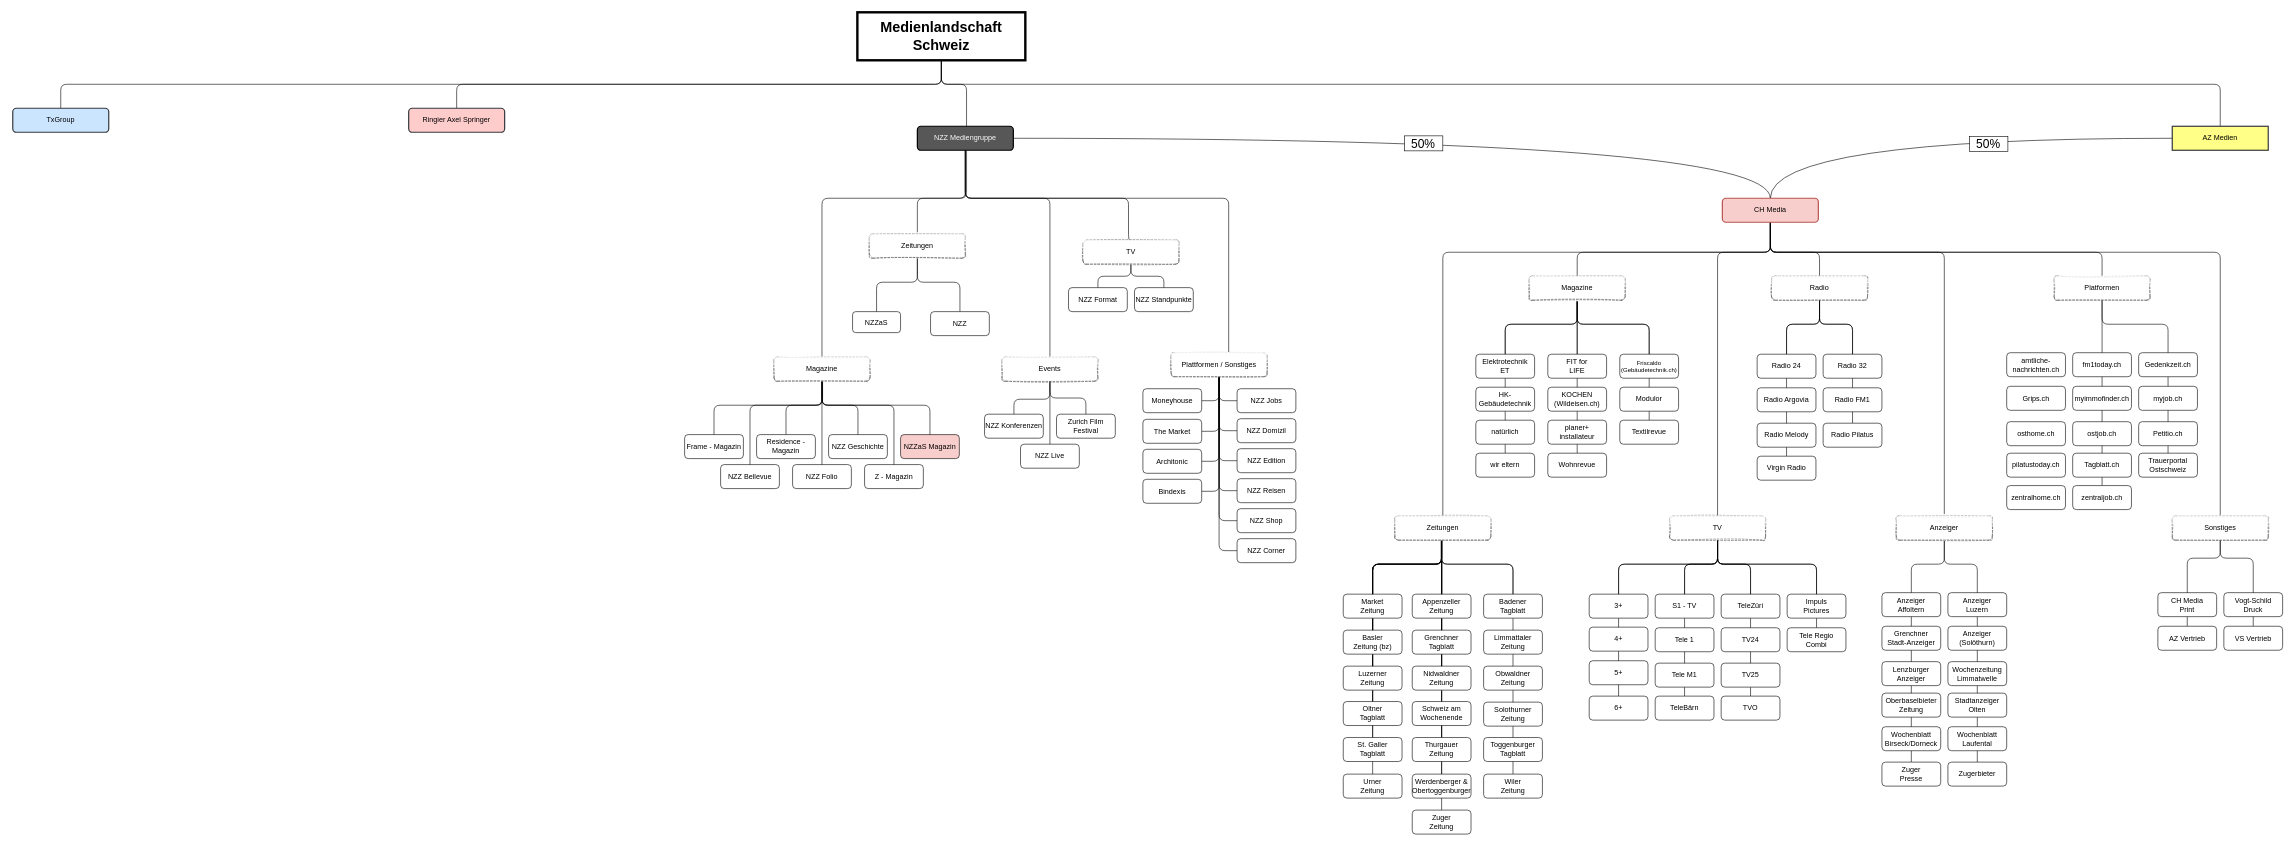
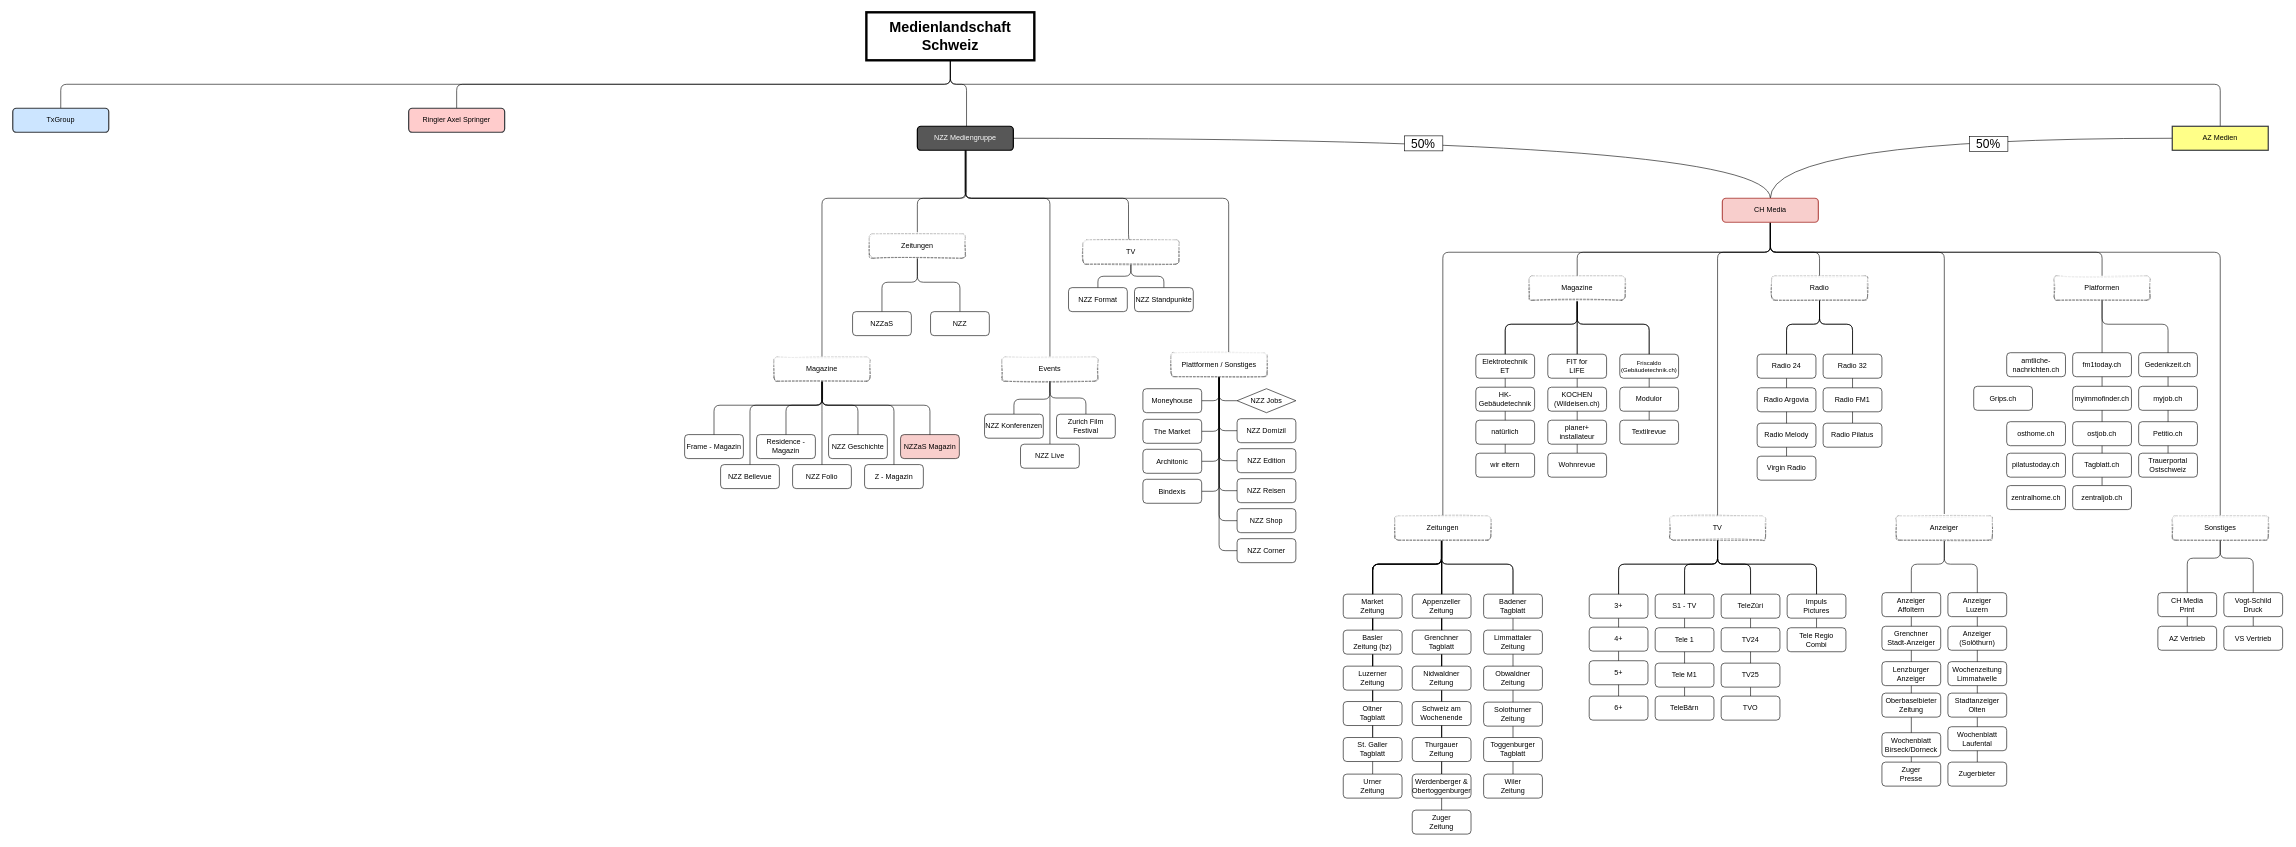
node "Medienlandschaft Schweiz": moved (941, 36) -> (950, 36)
node "NZZaS": size 48x21 -> 59x24
node "Grips.ch": moved (2036, 398) -> (2003, 398)
node "NZZ Jobs": shape rounded rectangle -> diamond
node "Wochenblatt Birseck/Dorneck": moved (1911, 739) -> (1911, 745)
